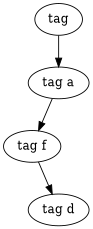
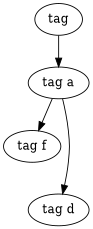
edge "tag f" -> "tag d": now "tag a" -> "tag d"
